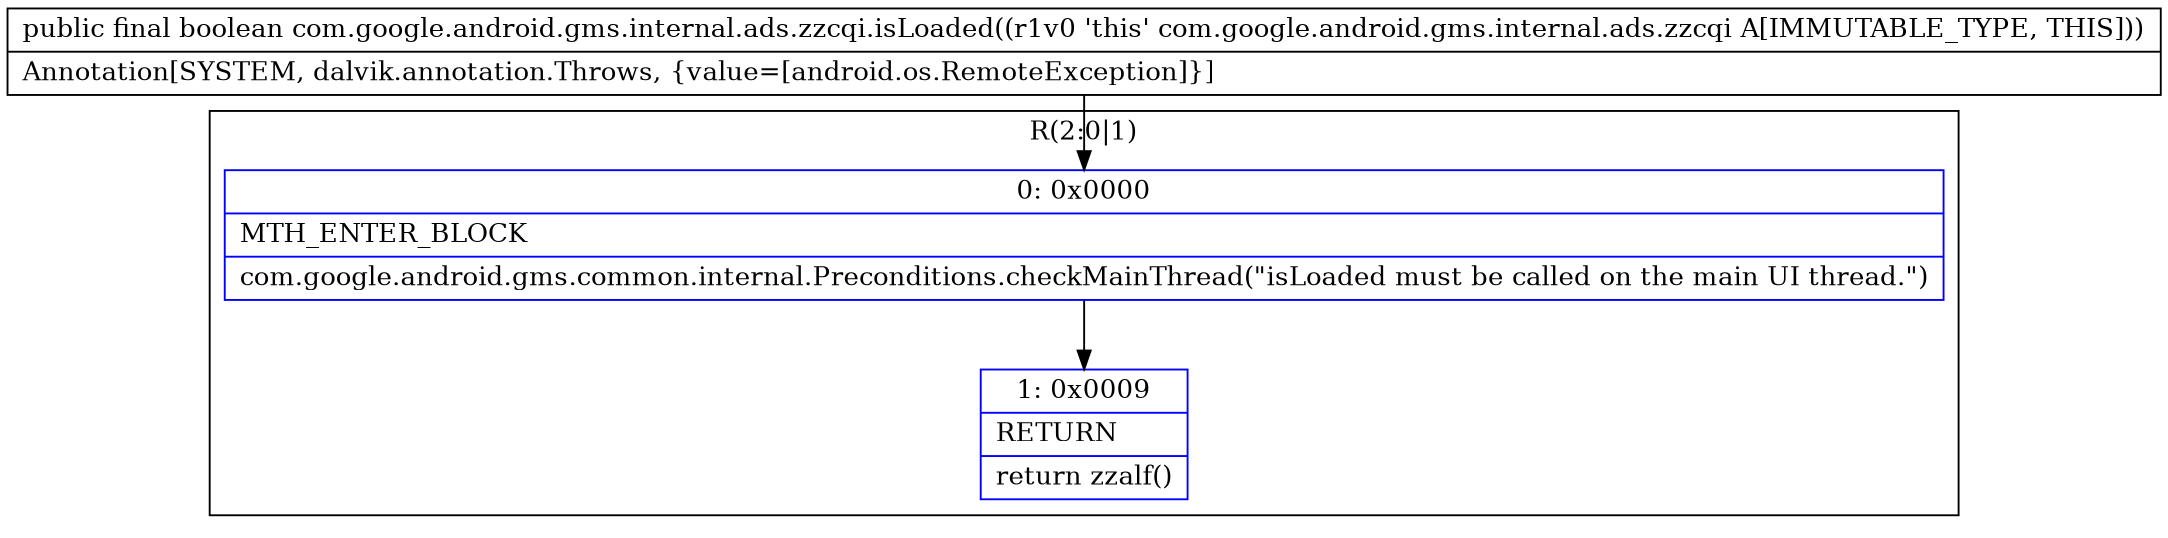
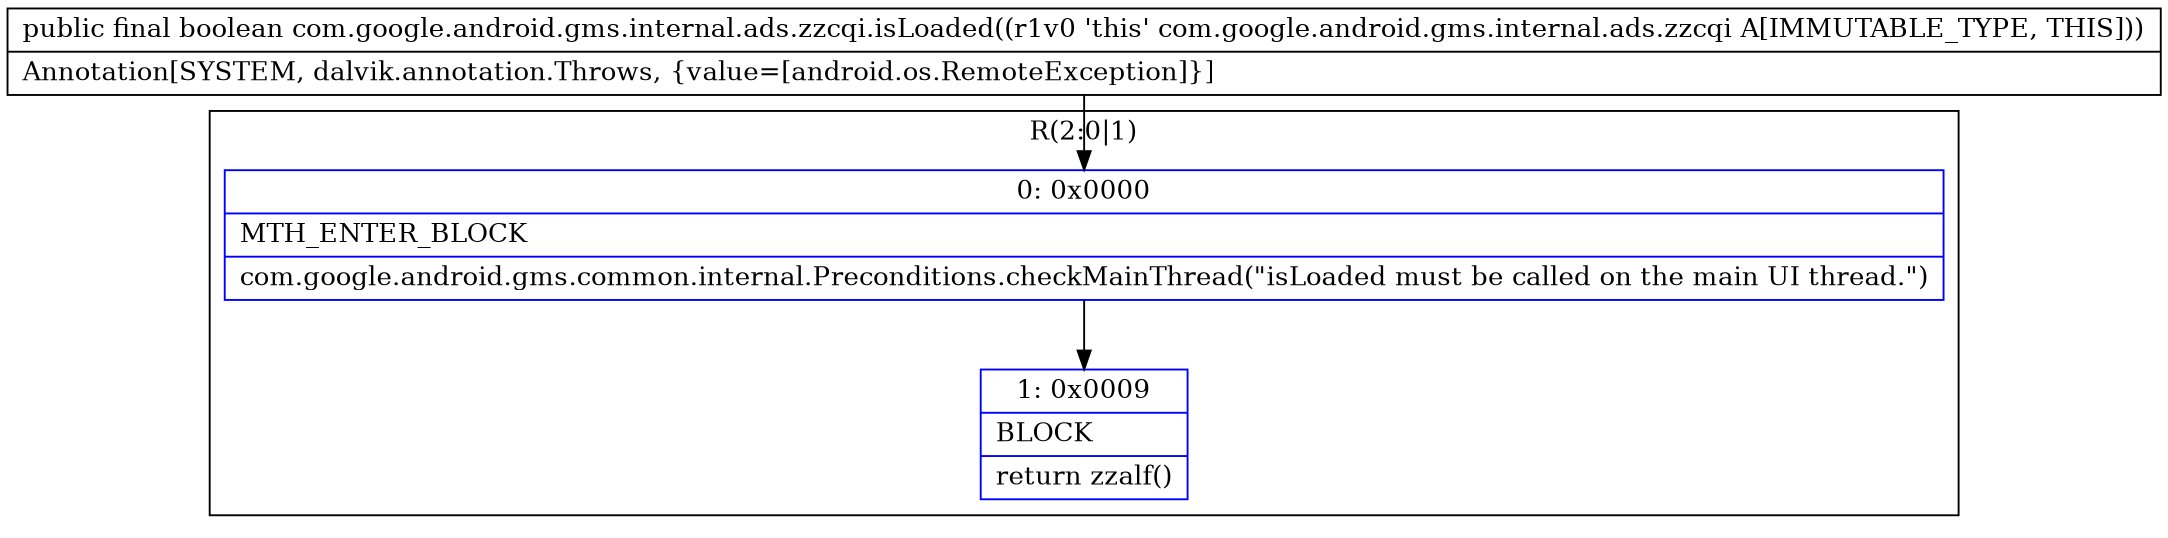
node "1: 0x0009": text "RETURN" -> "BLOCK"
